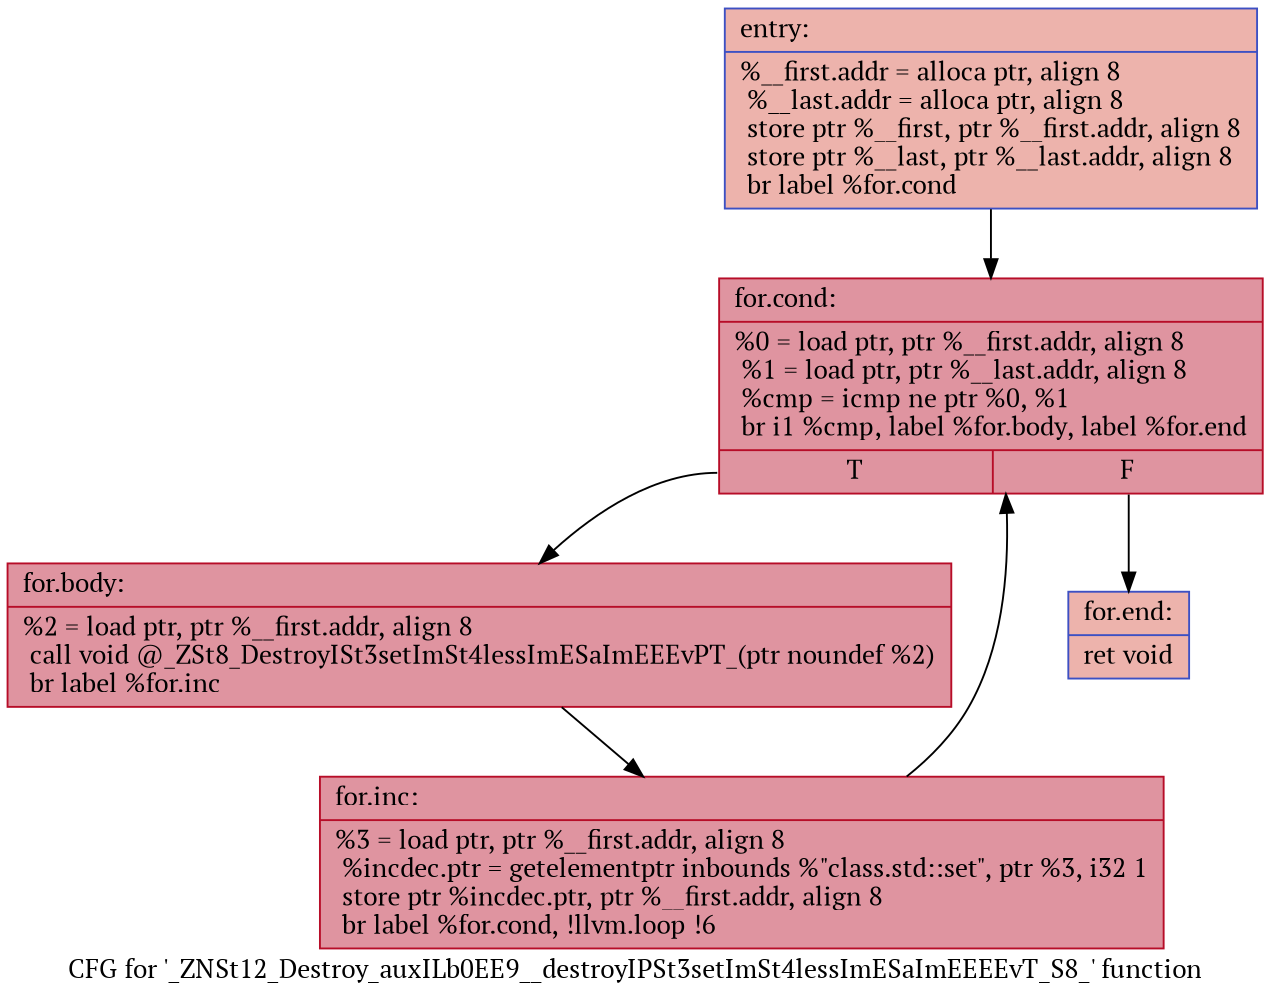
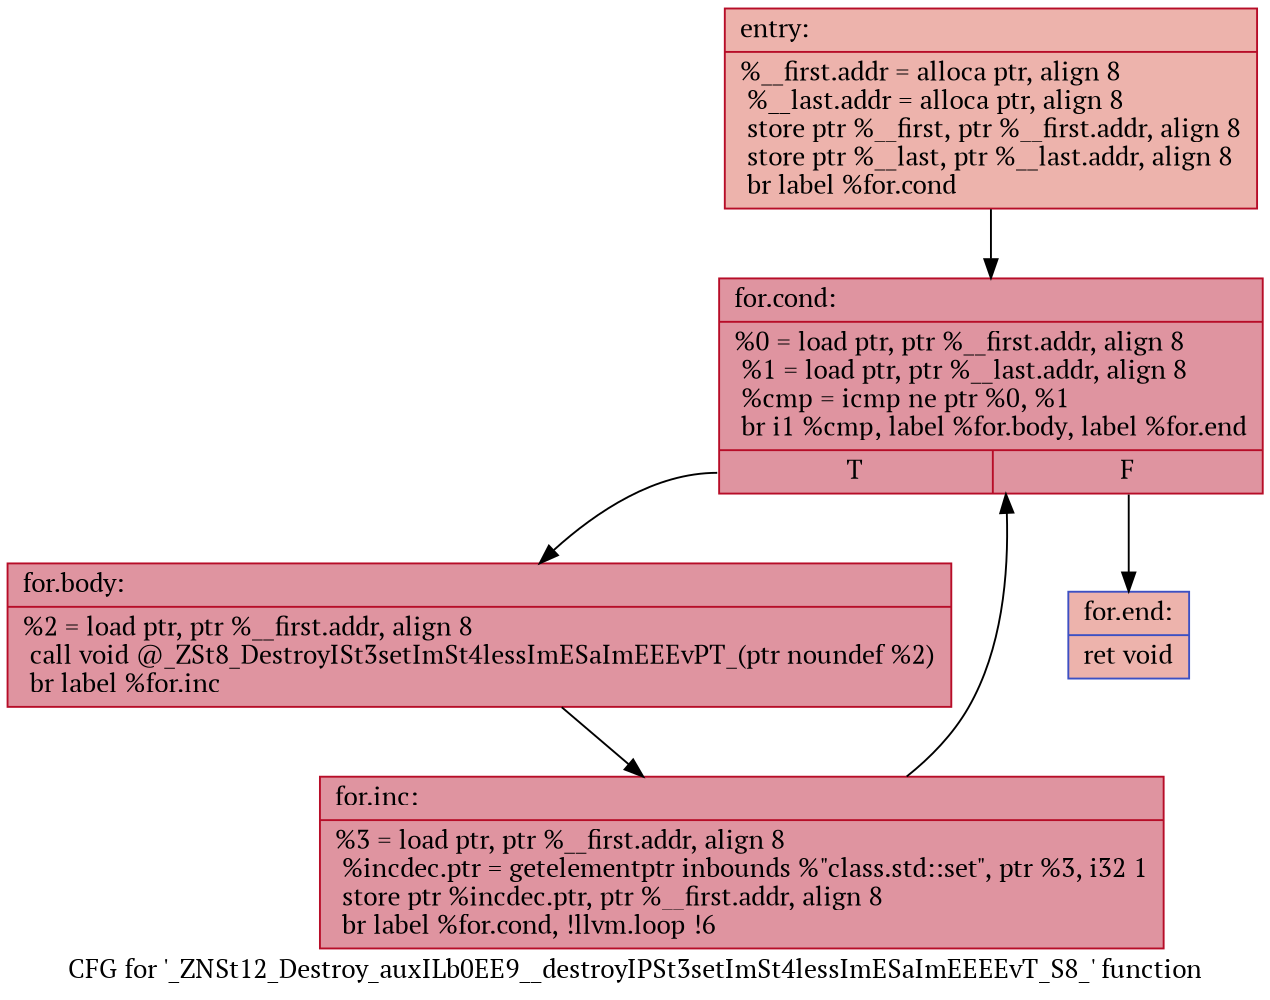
node "entry:": color #3d50c3ff -> #b70d28ff
